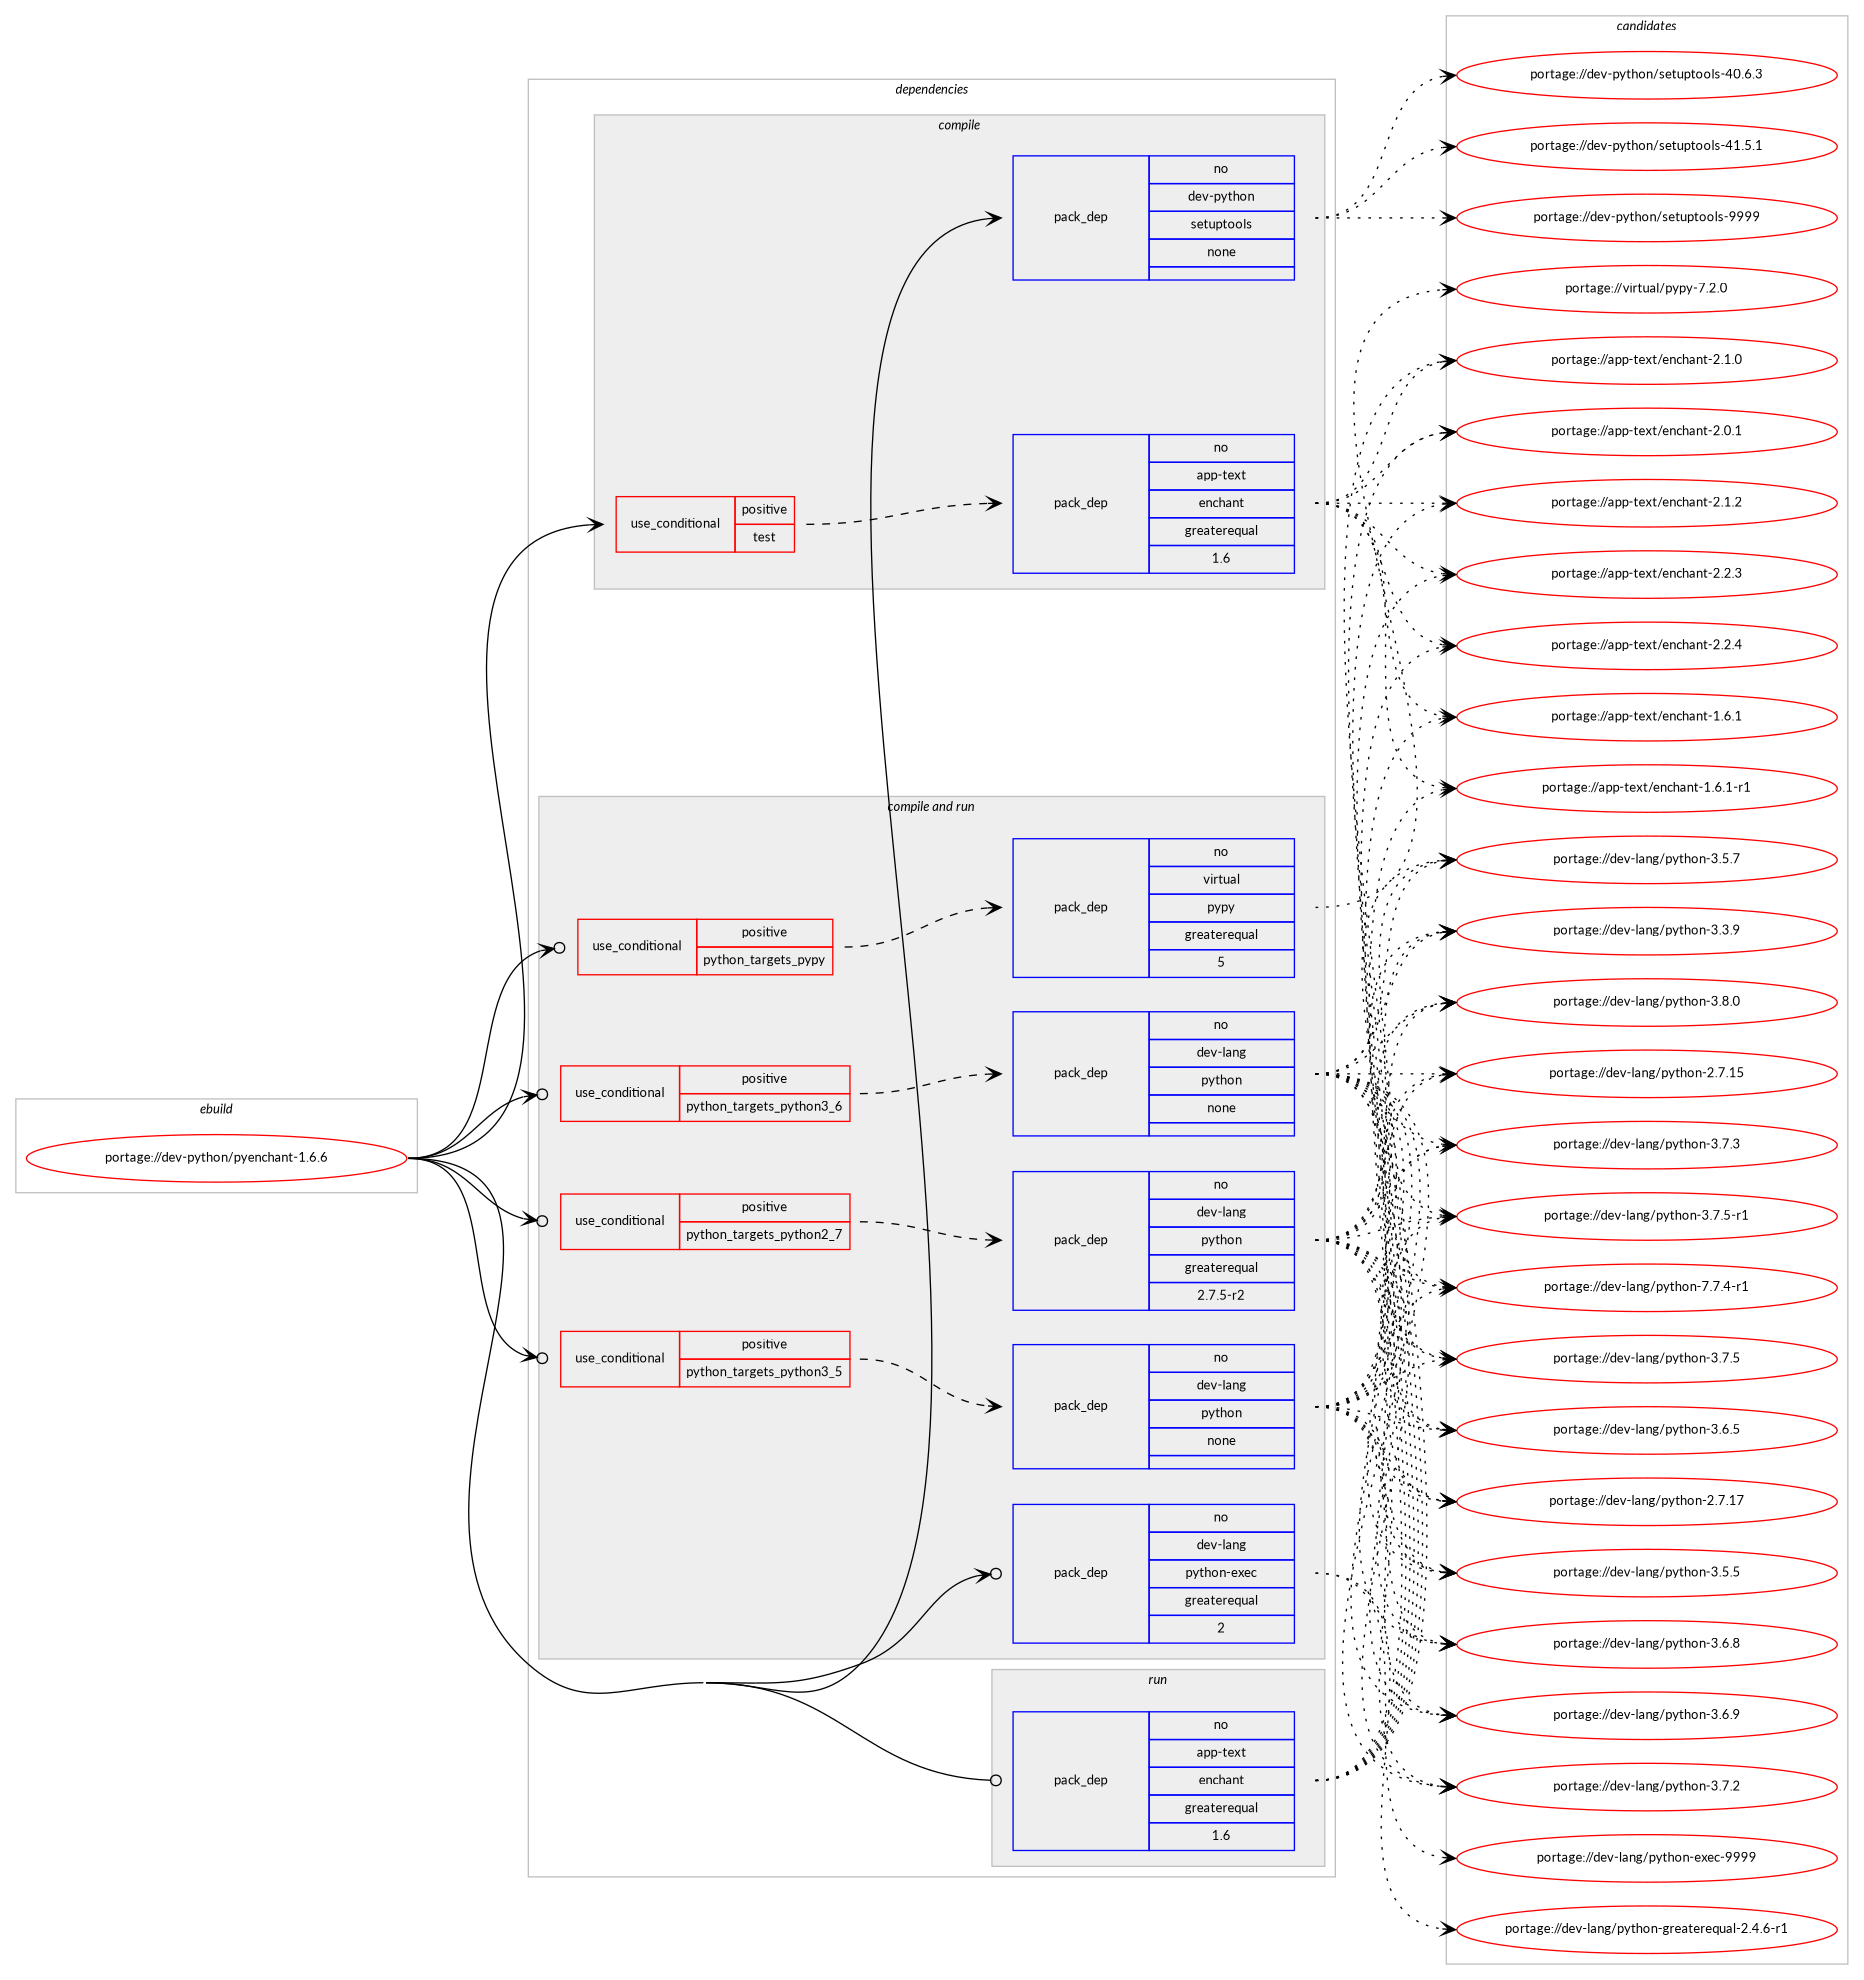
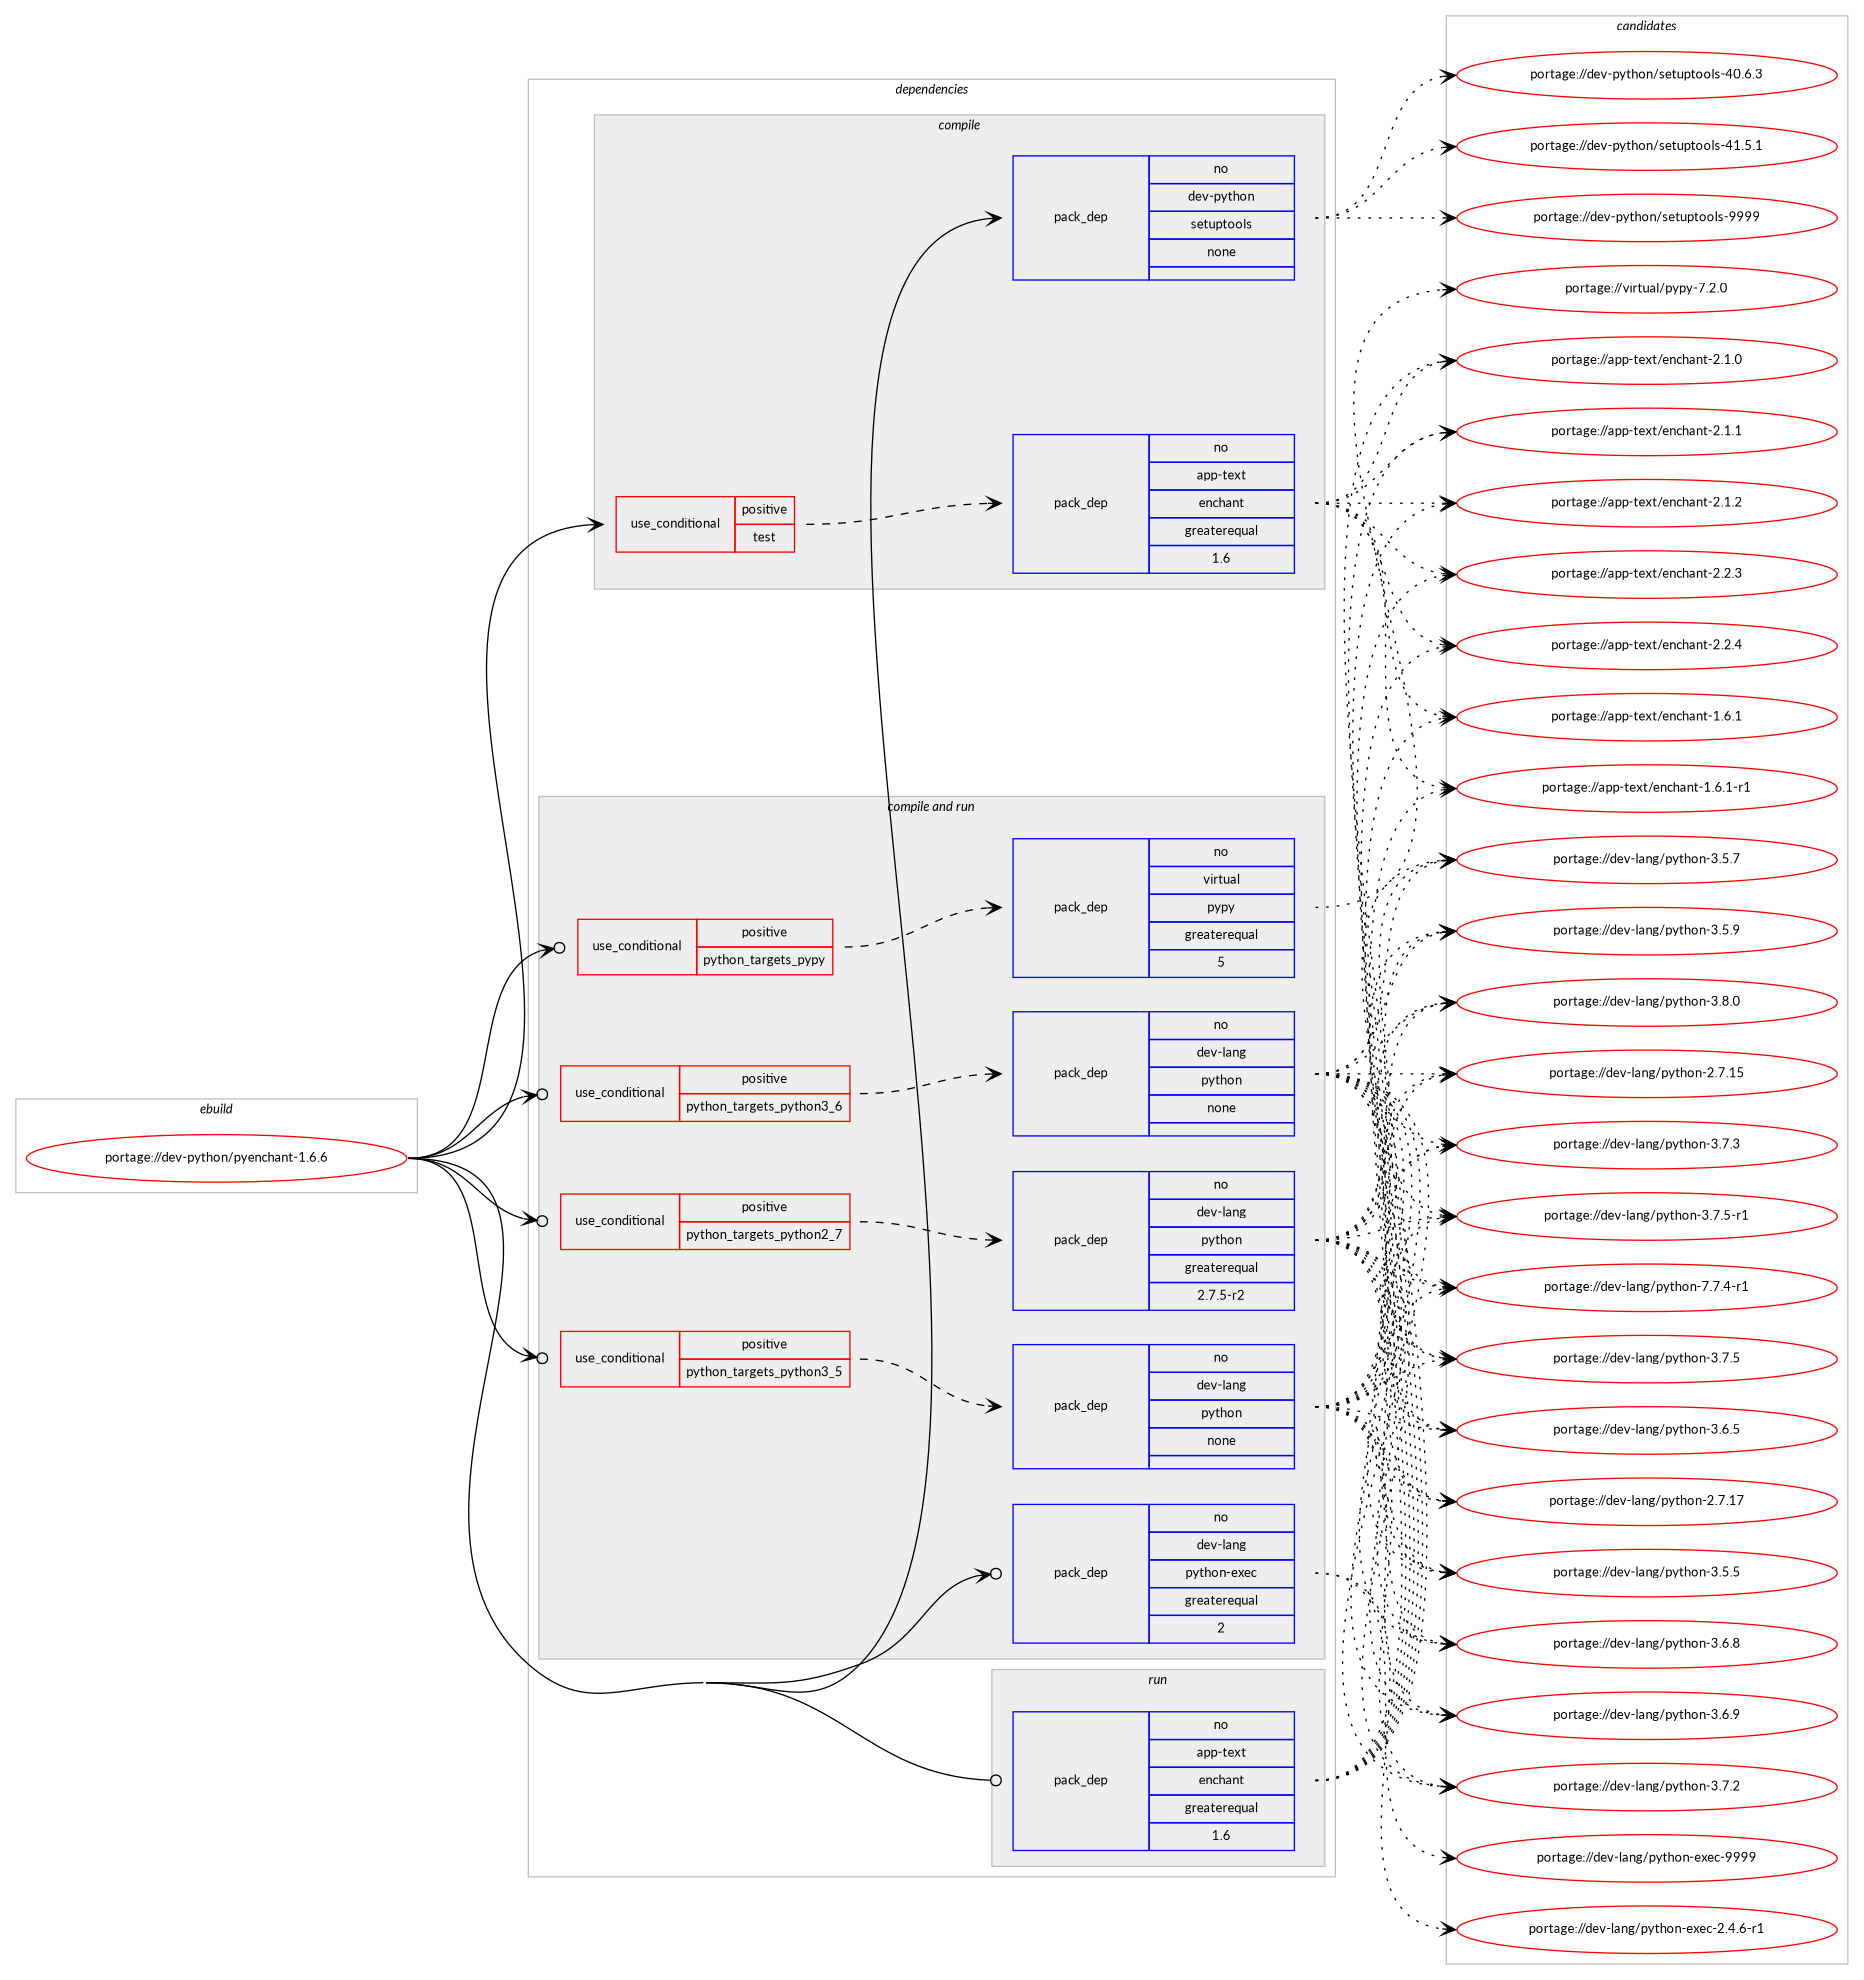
node "portage://app-text/enchant-2.0.1": label "portage://app-text/enchant-2.0.1" -> "portage://app-text/enchant-2.1.1"
node "portage://dev-lang/python-3.3.9": label "portage://dev-lang/python-3.3.9" -> "portage://dev-lang/python-3.5.9"
node "portage://dev-lang/python-greaterequal-2.4.6-r1": label "portage://dev-lang/python-greaterequal-2.4.6-r1" -> "portage://dev-lang/python-exec-2.4.6-r1"
